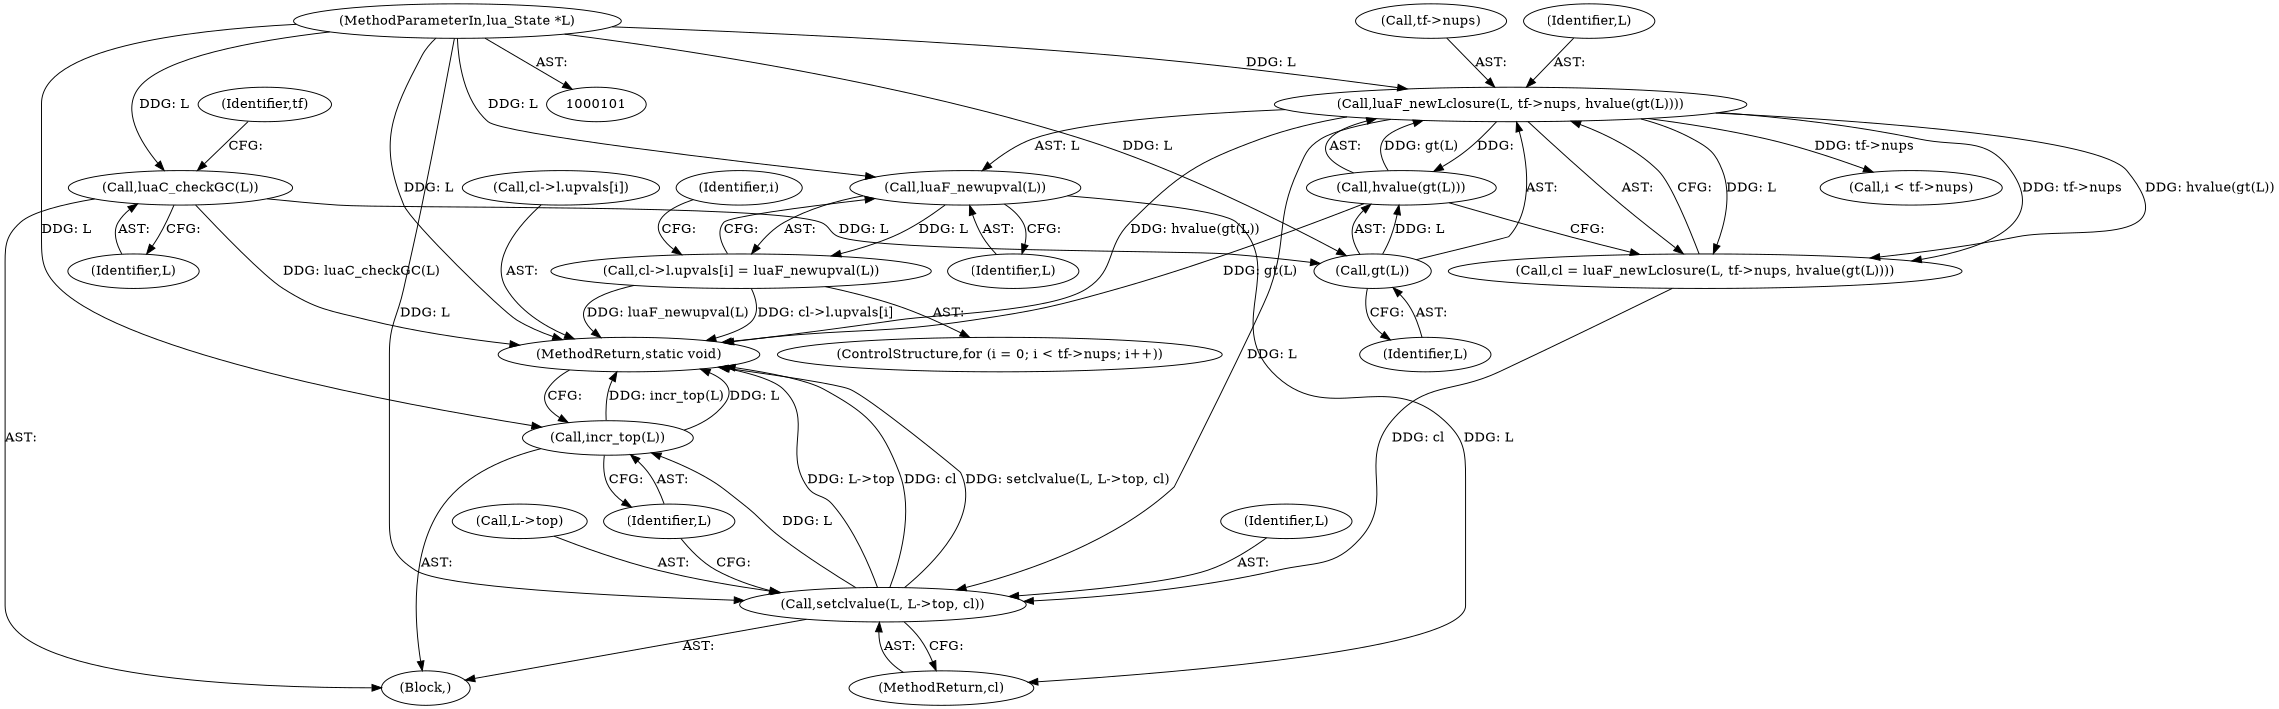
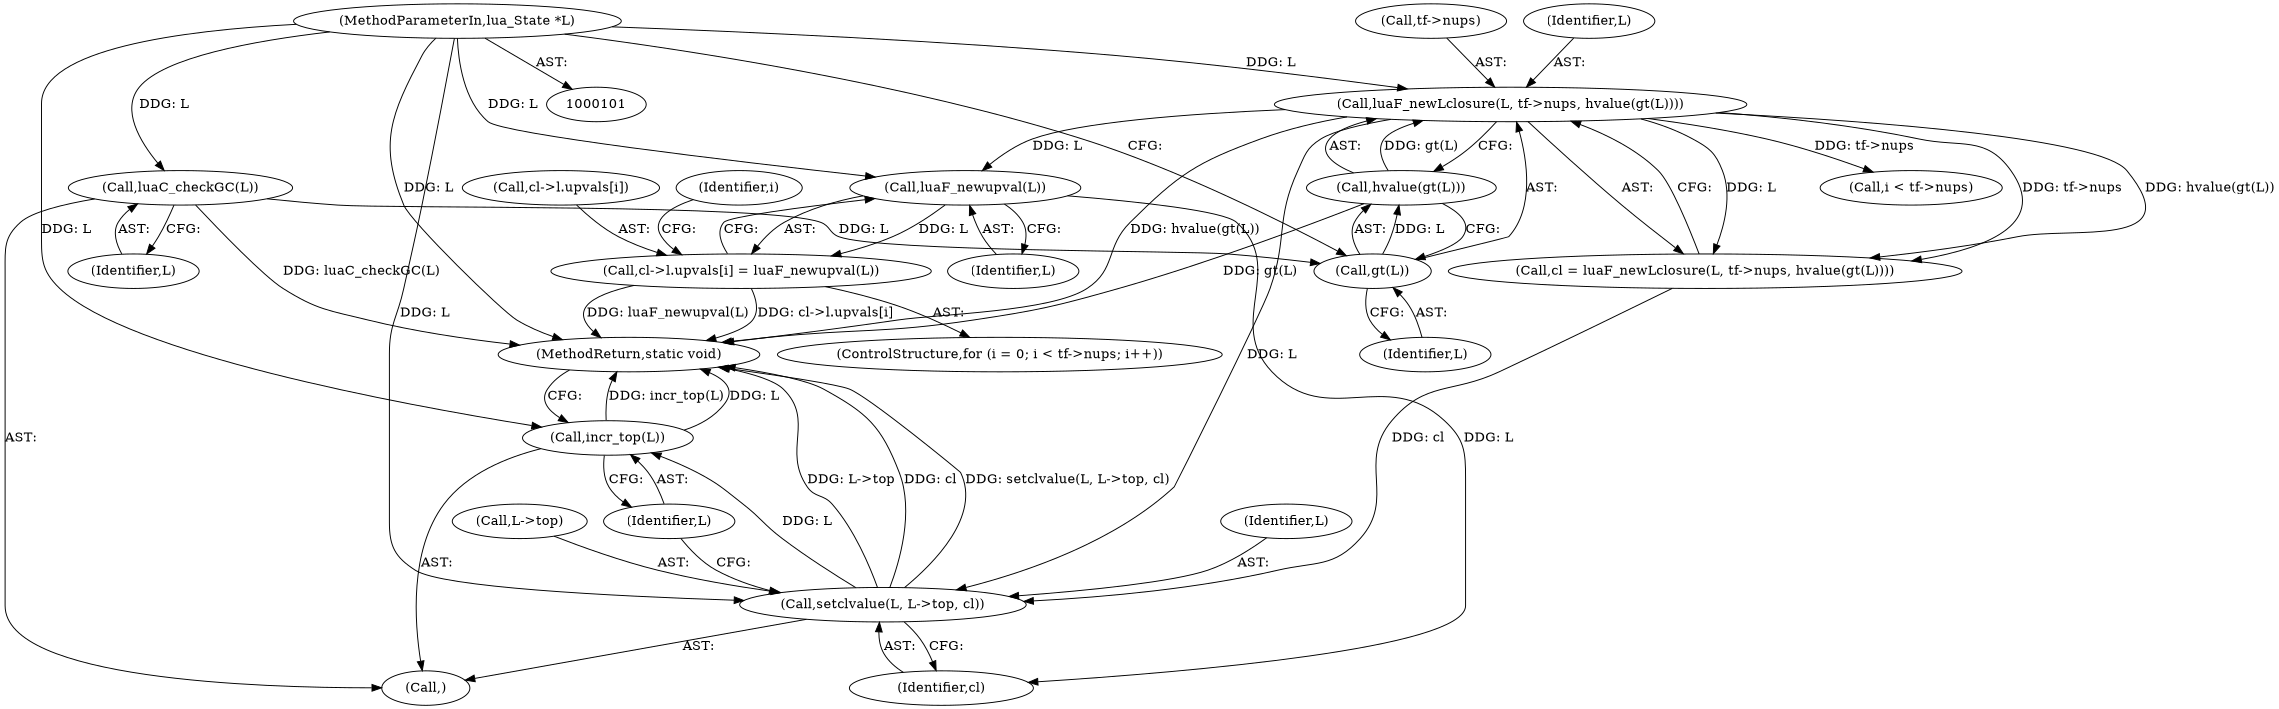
node "(Identifier,tf)": removed
edge "(Call,luaF_newLclosure(L, tf->nups, hvalue(gt(L))))" -> "(Call,luaF_newupval(L))": label "AST: L" -> "DDG: L"
edge "(MethodParameterIn,lua_State *L)" -> "(Call,gt(L))": label "DDG: L" -> "CFG: "
edge "(Call,luaF_newLclosure(L, tf->nups, hvalue(gt(L))))" -> "(Call,hvalue(gt(L)))": label "DDG: " -> "CFG: "
edge "(Call,hvalue(gt(L)))" -> "(Call,cl = luaF_newLclosure(L, tf->nups, hvalue(gt(L))))": now "(Call,hvalue(gt(L)))" -> "(Call,gt(L))"
edge "(Call,cl->l.upvals[i])" -> "(MethodReturn,static void)": now "(Call,cl->l.upvals[i])" -> "(Call,cl->l.upvals[i] = luaF_newupval(L))"
node "(Block,)": label "(Block,)" -> "(Call,)"
node "(MethodReturn,cl)": label "(MethodReturn,cl)" -> "(Identifier,cl)"
